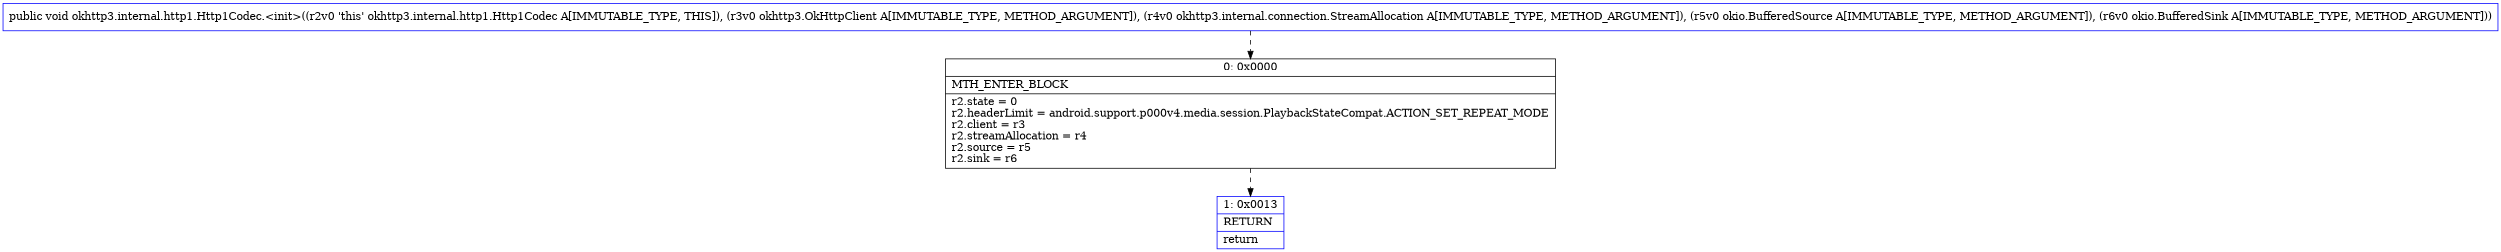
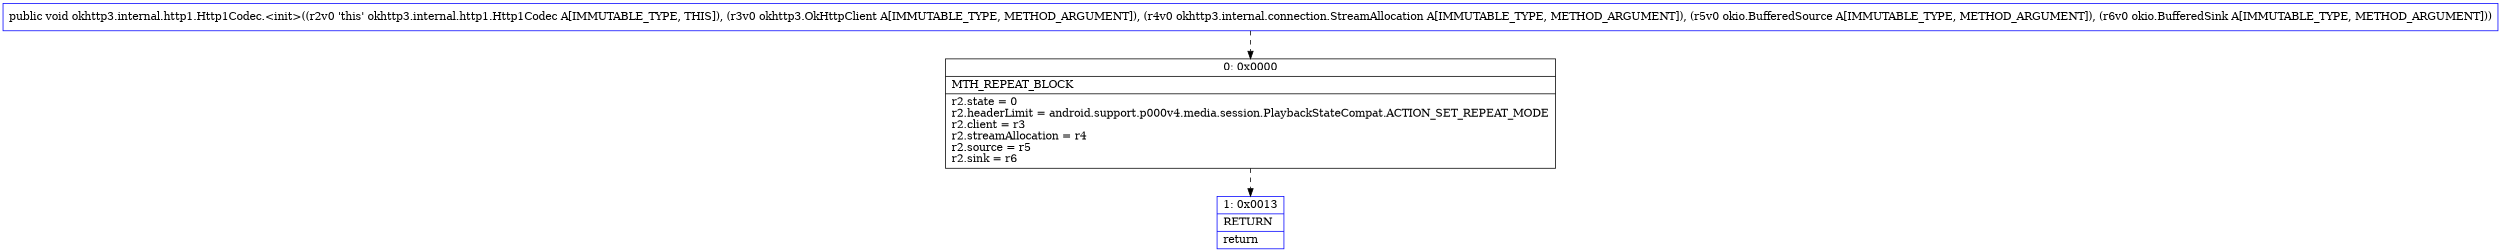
node "0: 0x0000": text "MTH_ENTER_BLOCK" -> "MTH_REPEAT_BLOCK"
